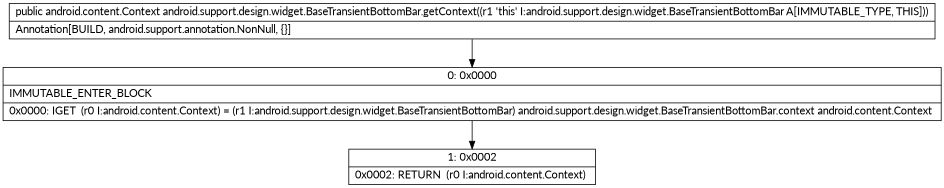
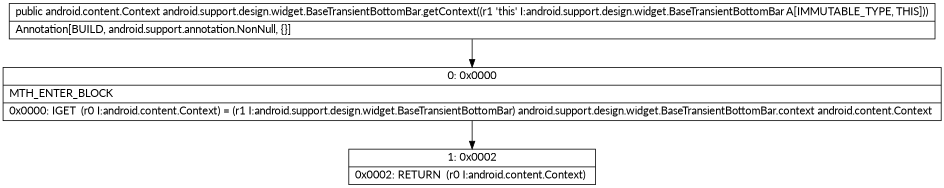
node "0: 0x0000": text "IMMUTABLE_ENTER_BLOCK" -> "MTH_ENTER_BLOCK"
